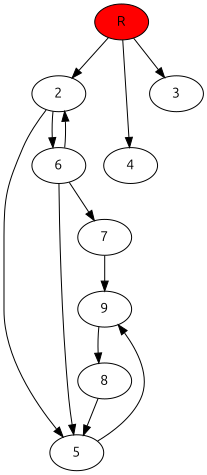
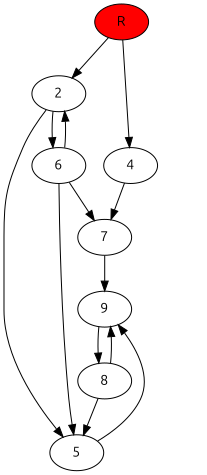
node "3": removed
edge "4" -> "7": added
edge "8" -> "9": added
